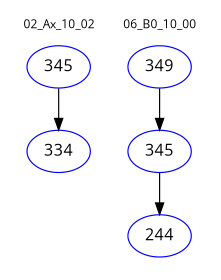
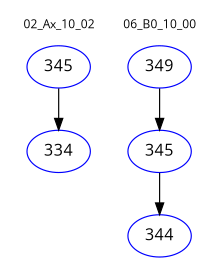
node "244": label "244" -> "344"
